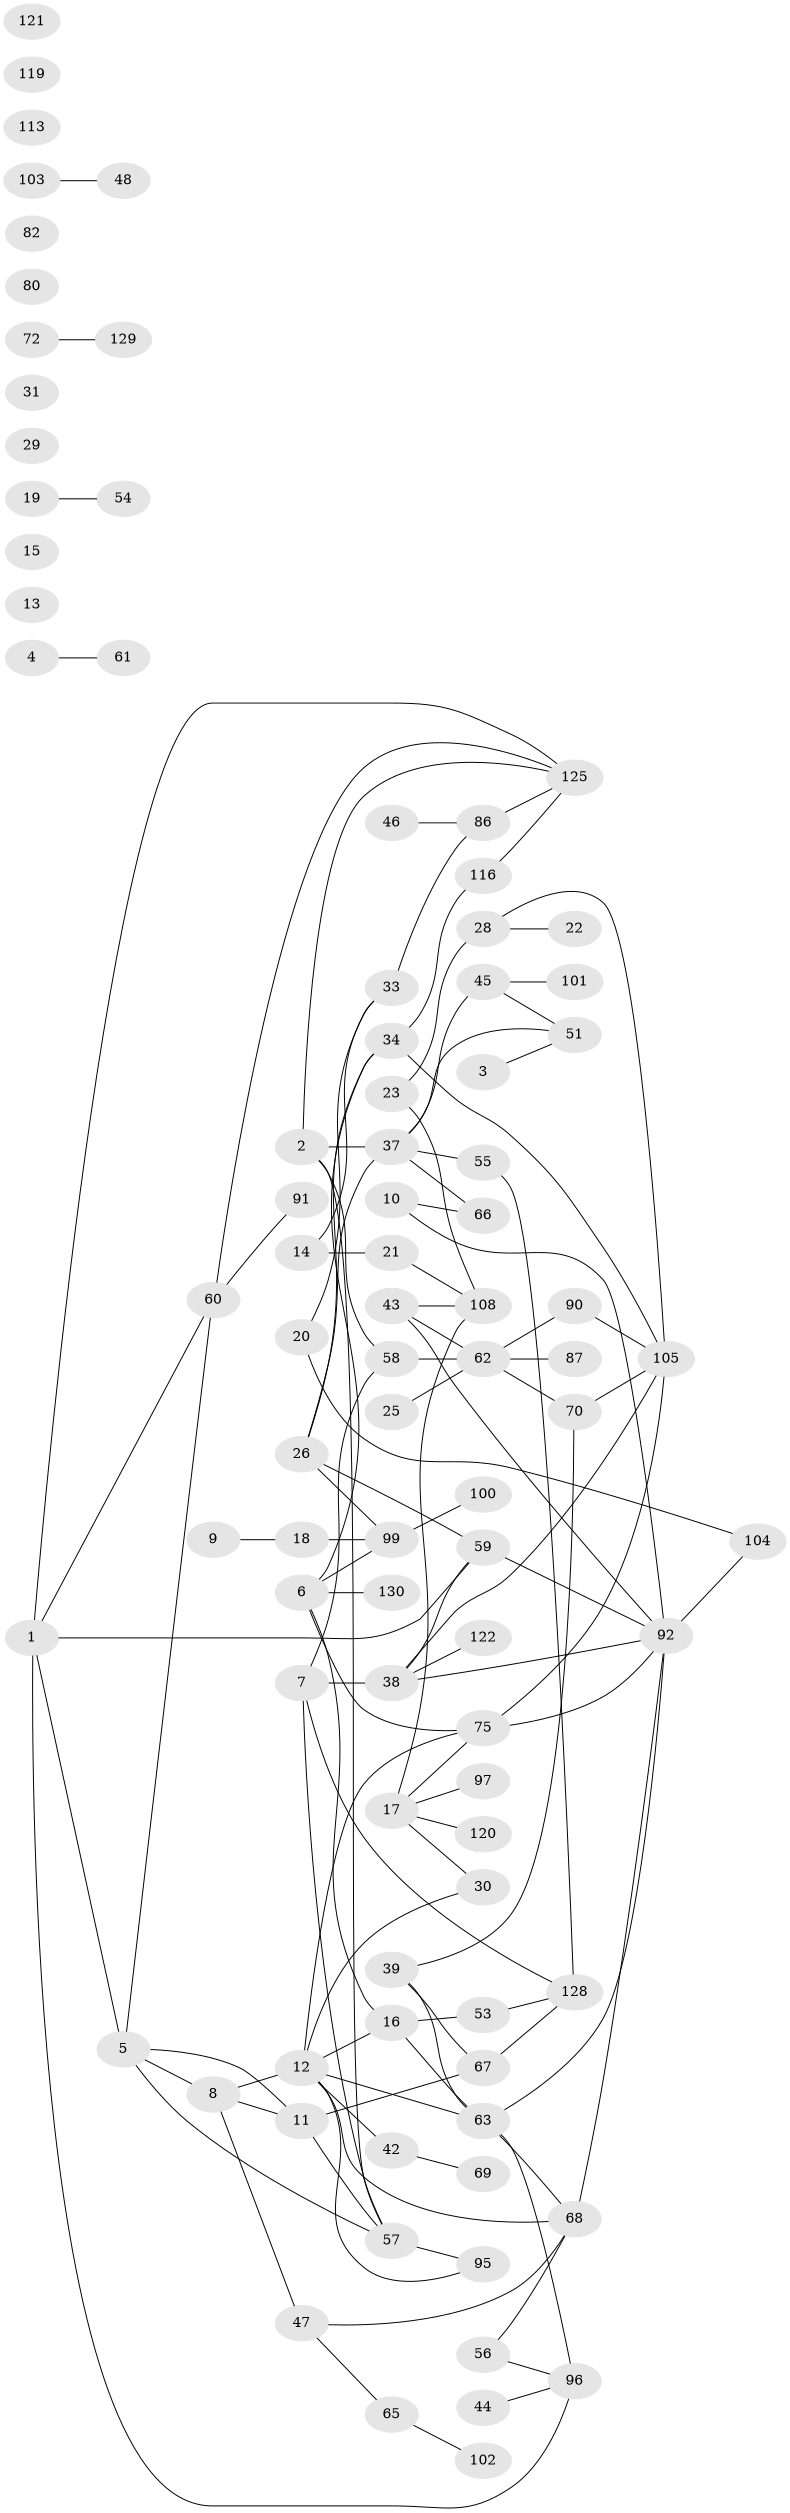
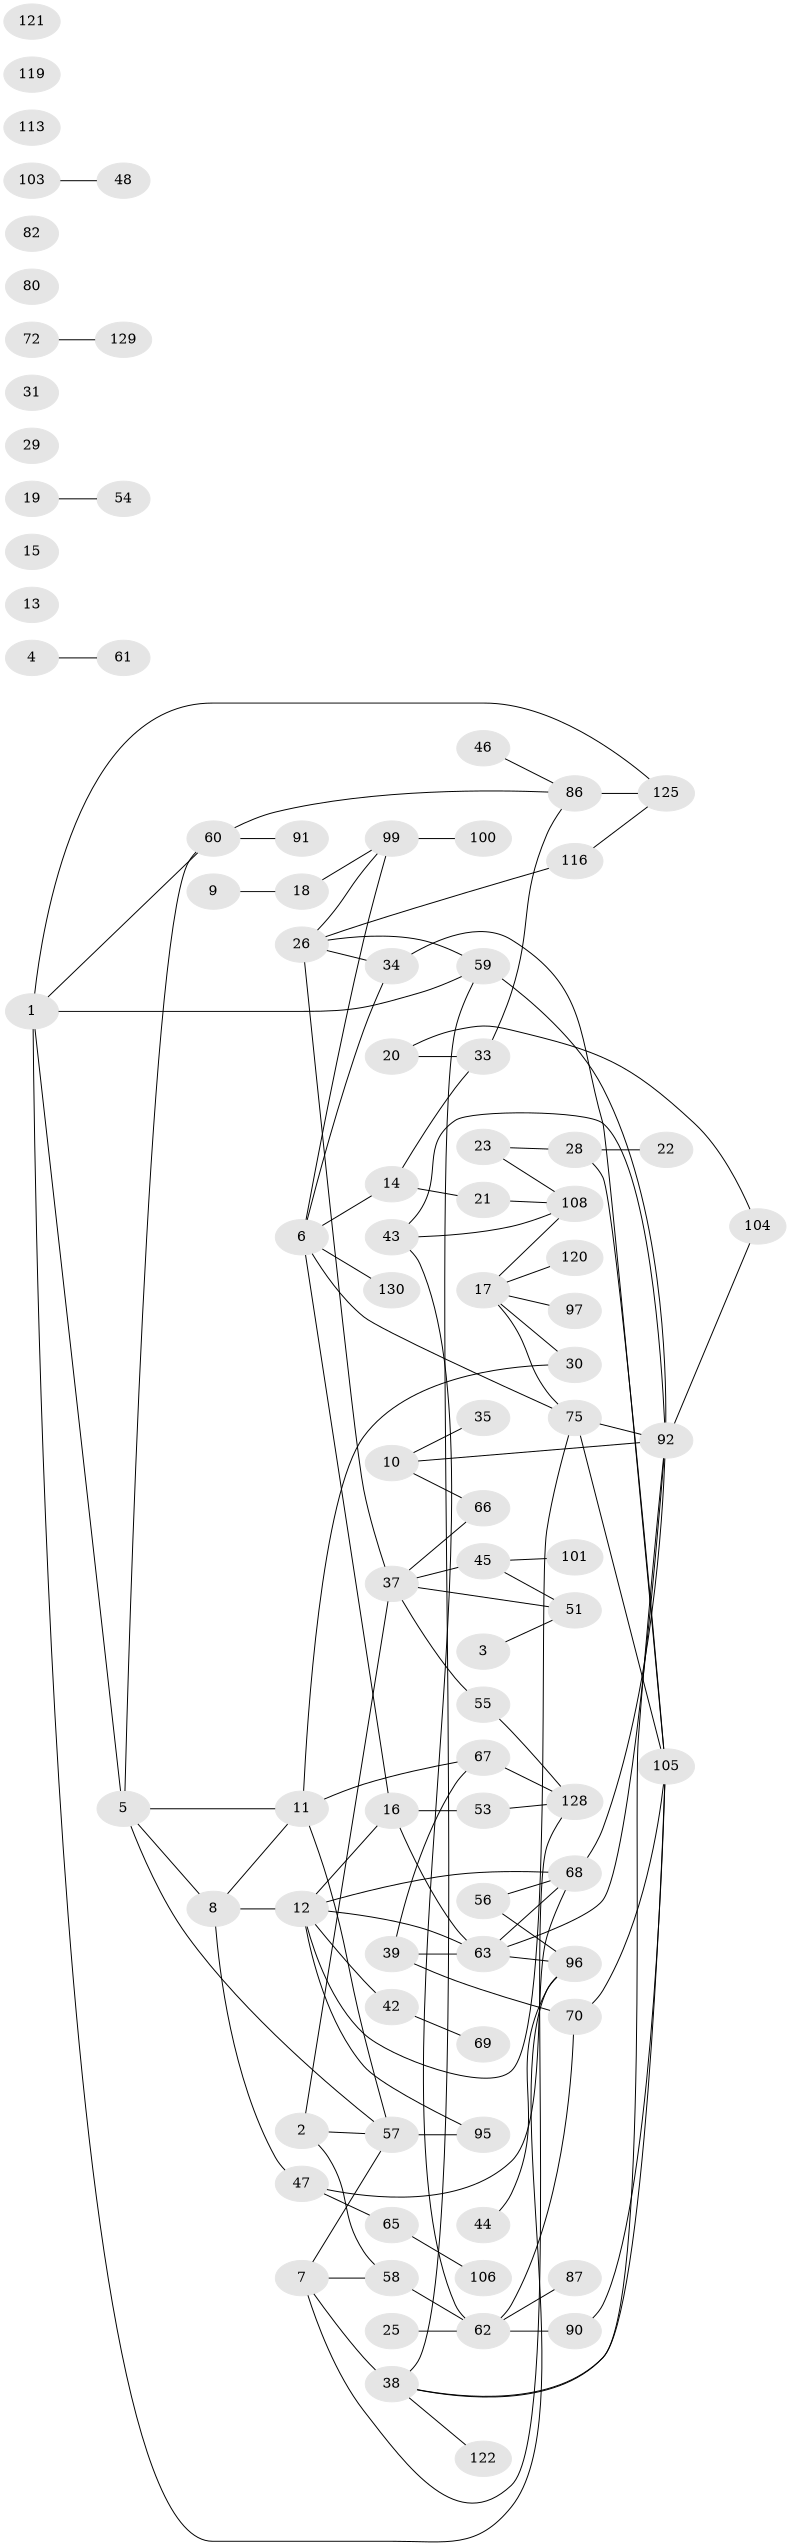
edge "125" -- "2": removed
edge "125" -- "60": now "86" -- "60"
edge "116" -- "34": now "116" -- "26"
edge "14" -- "6": added
node "35": added
edge "30" -- "12": now "30" -- "11"
node "102": label "102" -> "106"
